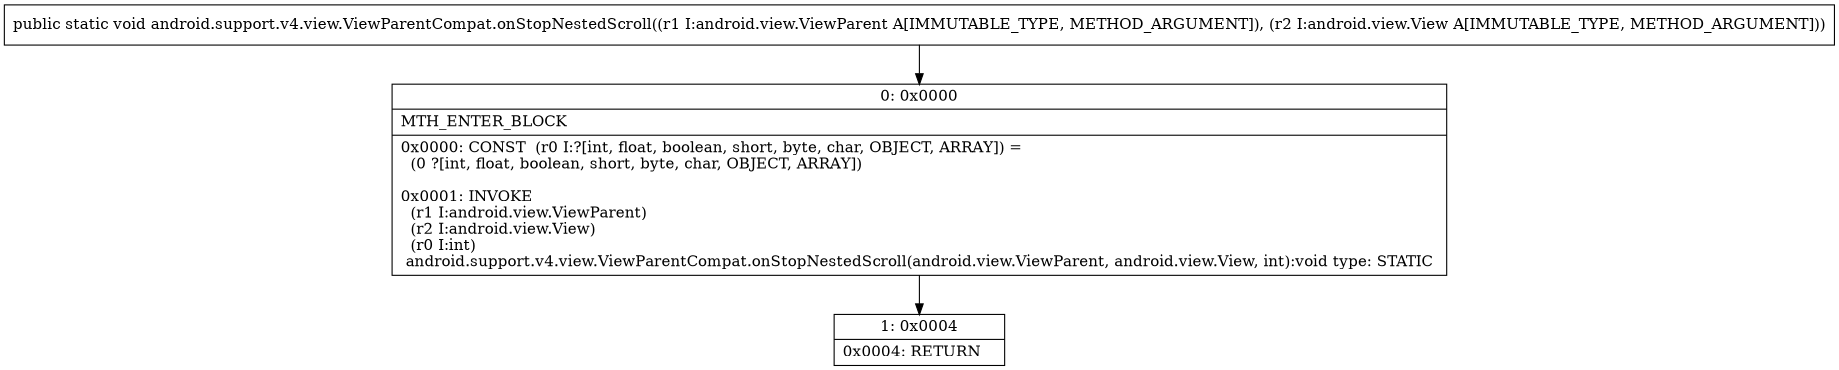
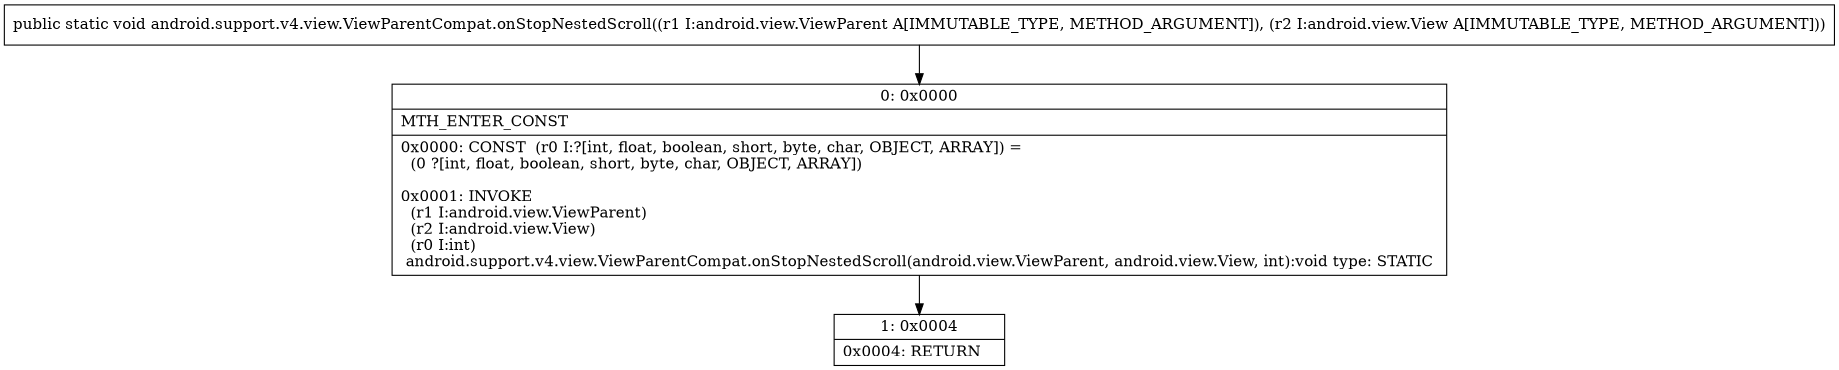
node "0: 0x0000": text "MTH_ENTER_BLOCK" -> "MTH_ENTER_CONST"
